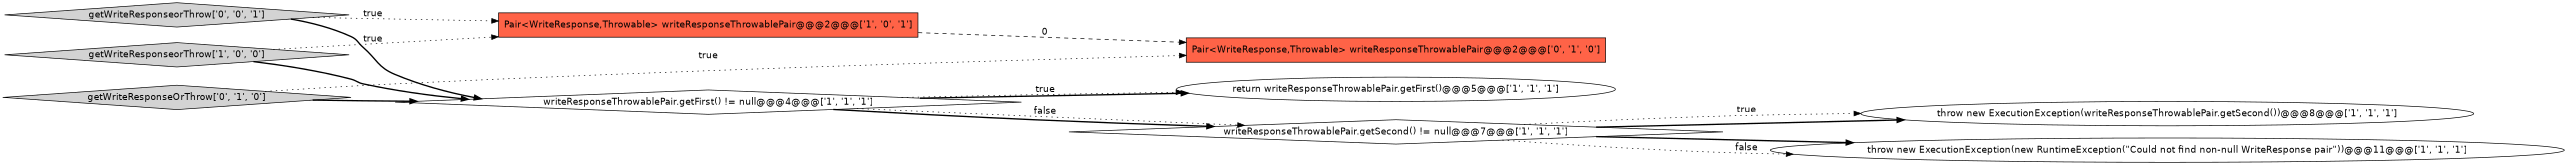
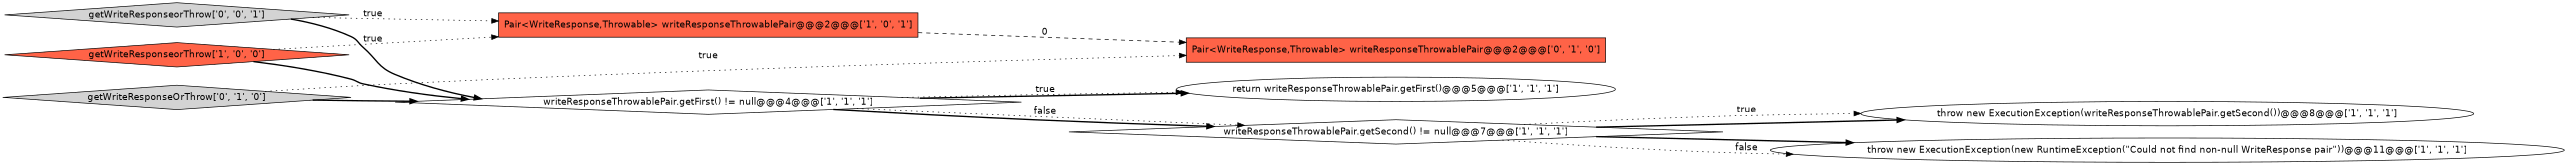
node "getWriteResponseorThrow['1', '0', '0']": fillcolor lightgray -> tomato
